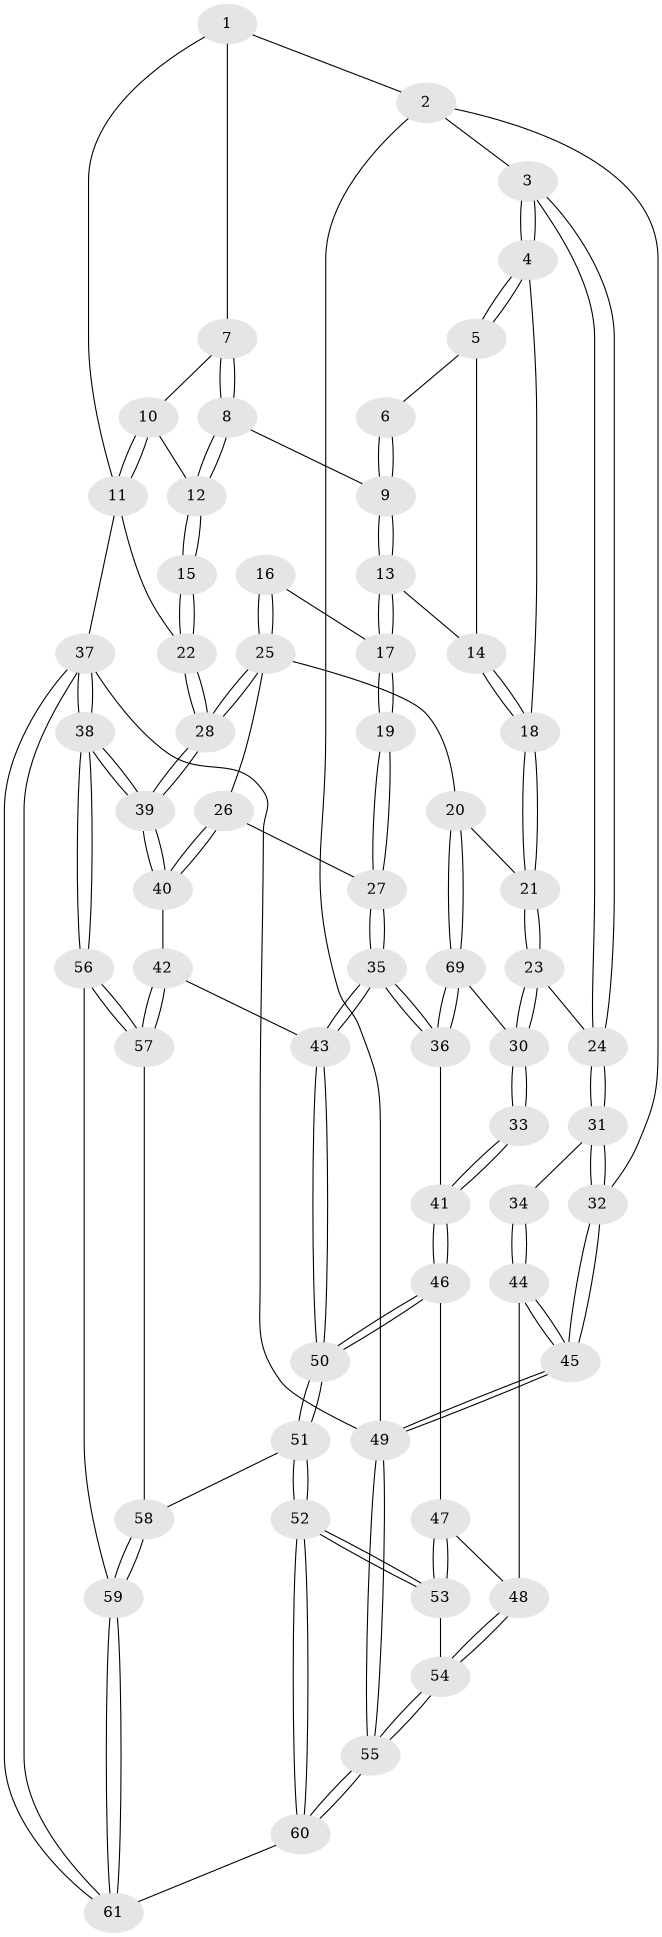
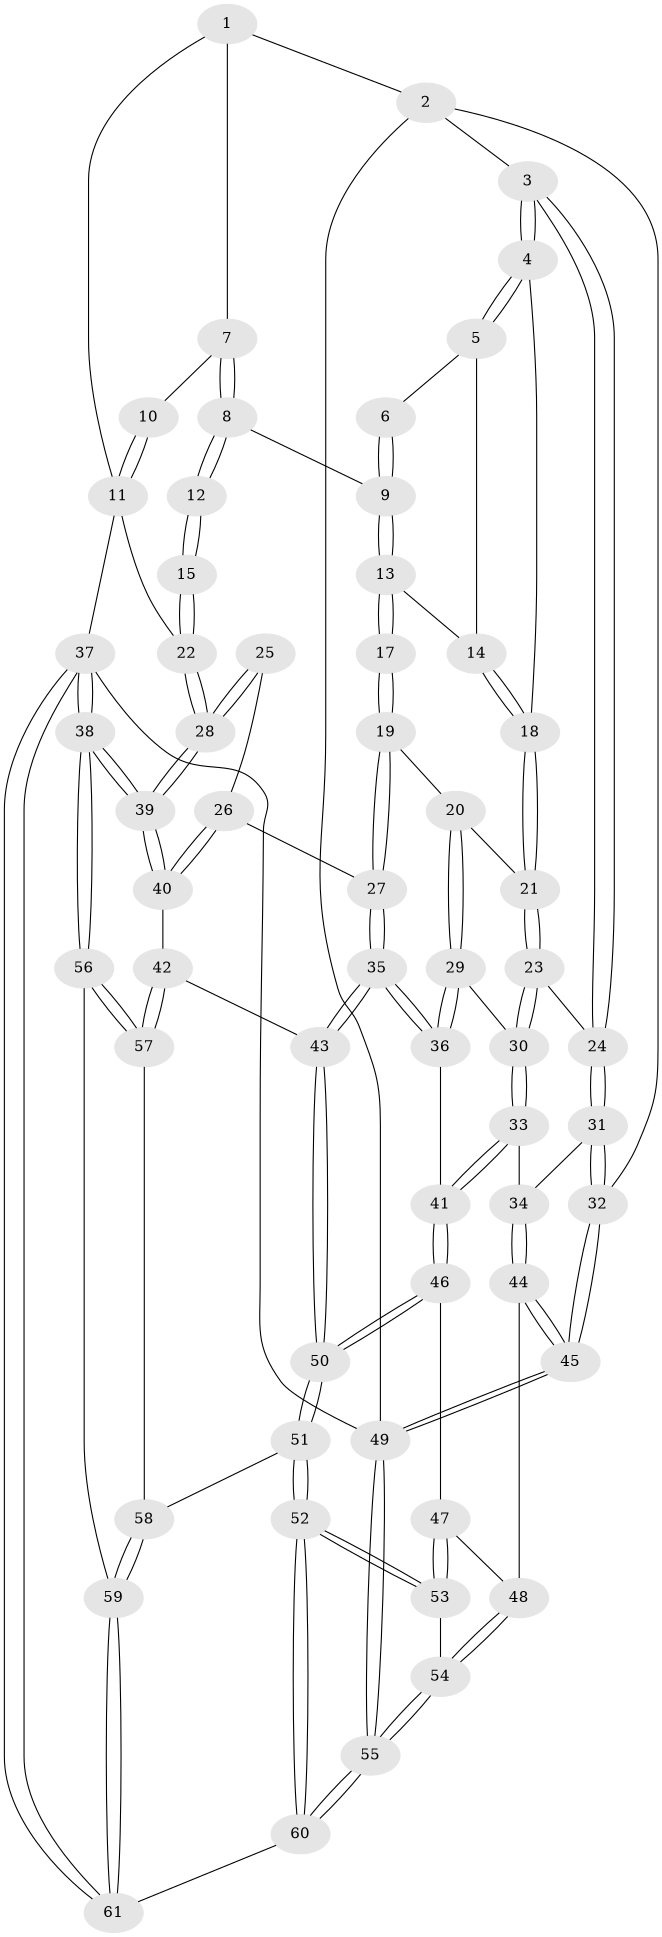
edge "10" -- "12": removed
node "16": removed
edge "25" -- "20": now "19" -- "20"
node "69": label "69" -> "29"
edge "33" -- "34": added
